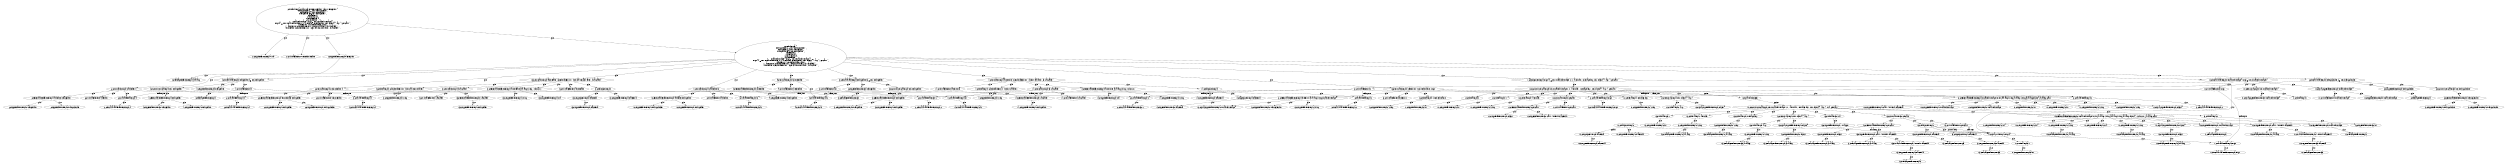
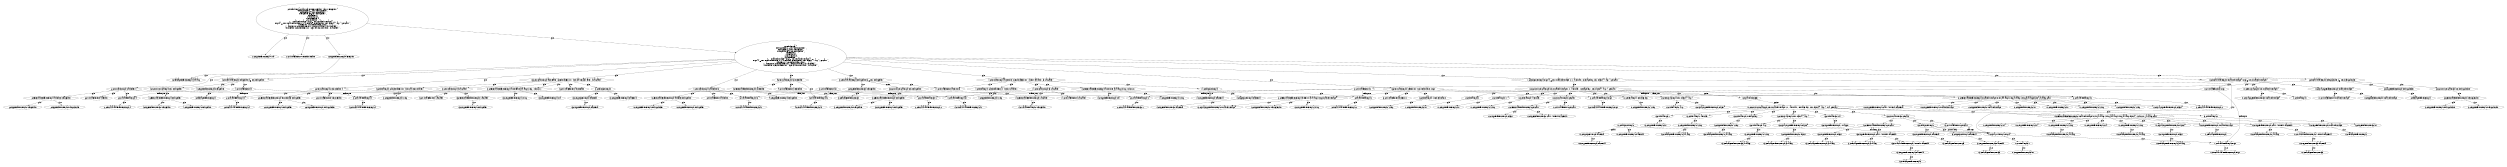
edge "5:CtLocalVariableImpl@DebugFilter f2 = new DebugFilter()" -> "5:CtVirtualElement@f2": now "5:CtLocalVariableImpl@DebugFilter f2 = new DebugFilter()" -> "14:CtVirtualElement@assertTrue"
edge "5:CtLocalVariableImpl@DebugFilter f2 = new DebugFilter()" -> "5:CtConstructorCallImpl@new DebugFilter()": label "AST" -> "Action"
node "14:CtTypeReferenceImpl@DebugFilter": label "14:CtTypeReferenceImpl@DebugFilter" -> "14:CtVariableReadImpl@DebugFilter"
